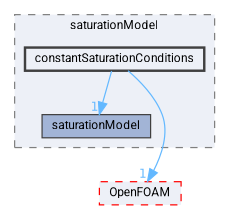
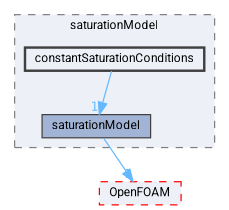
edge "constantSaturationConditions" -> "OpenFOAM": now "saturationModel" -> "OpenFOAM"
